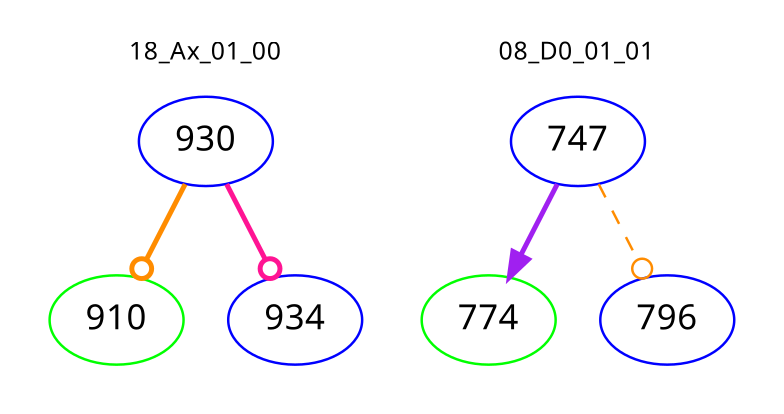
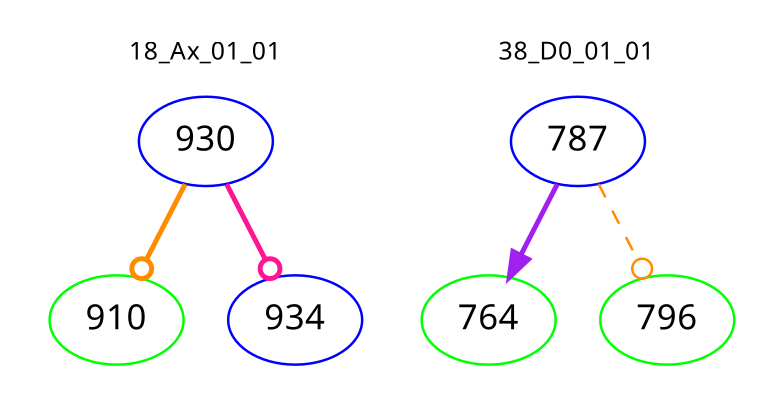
cluster "18_Ax_01_00": label "18_Ax_01_00" -> "18_Ax_01_01"
cluster "08_D0_01_01": label "08_D0_01_01" -> "38_D0_01_01"
node "747": label "747" -> "787"
node "774": label "774" -> "764"
node "796": color blue -> green
